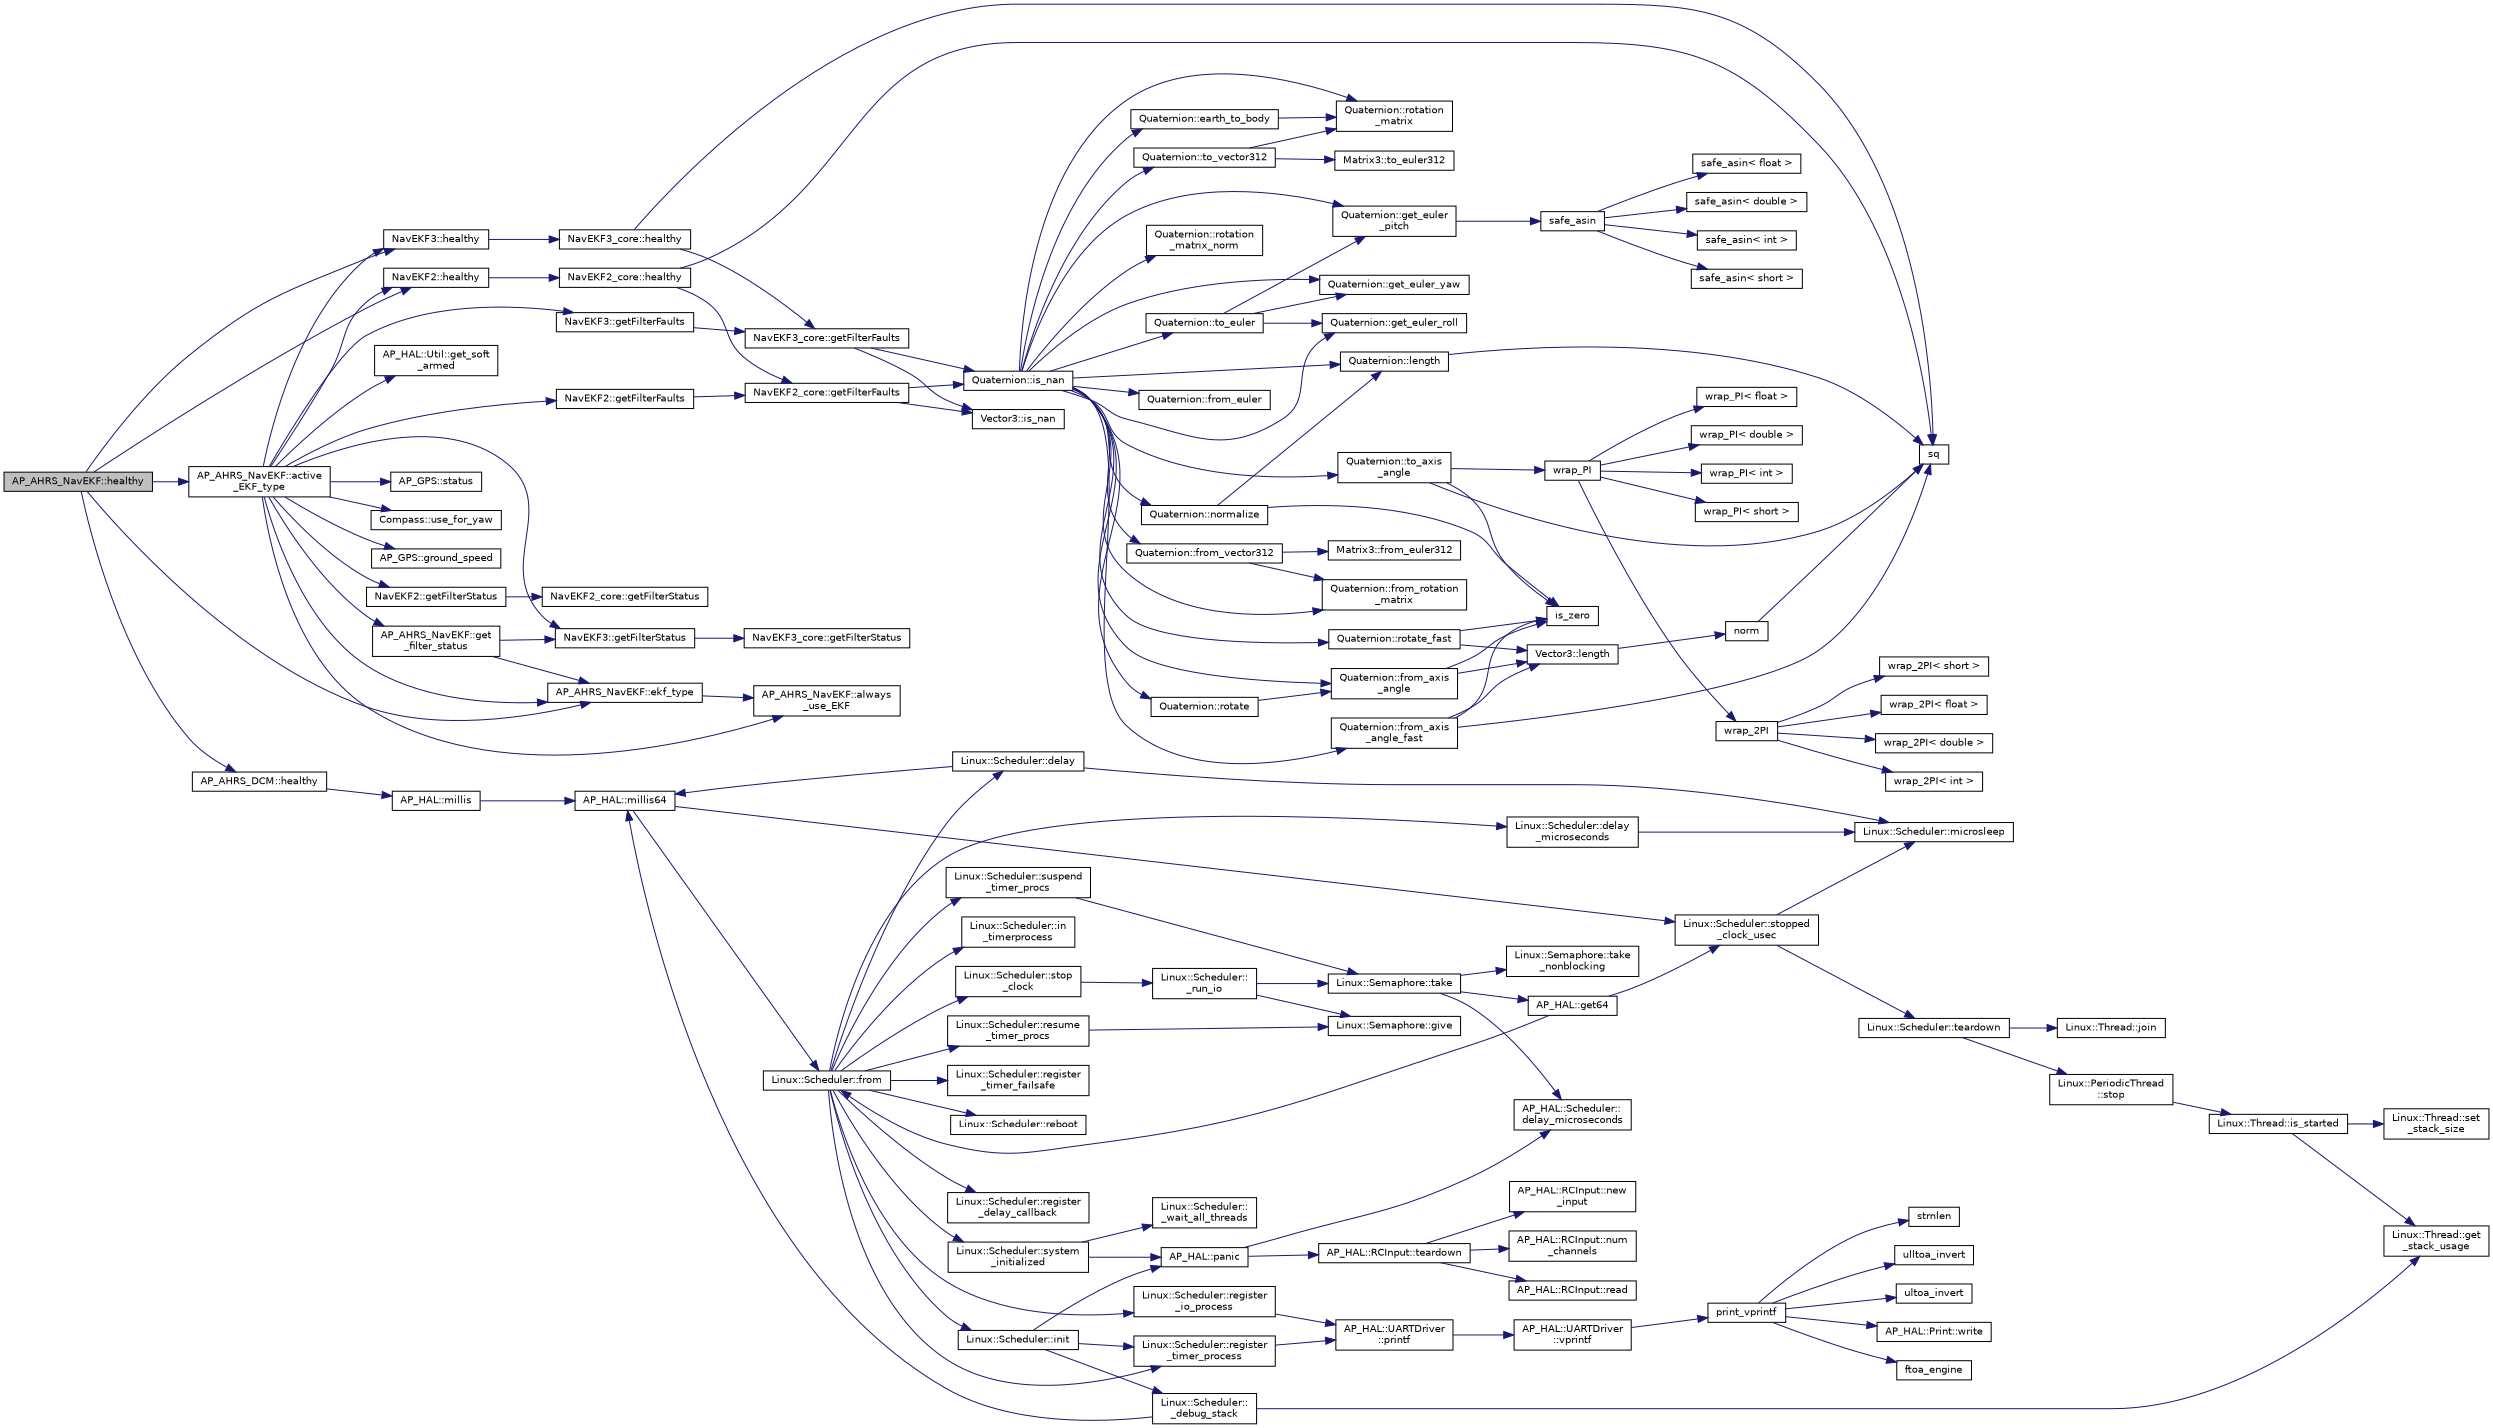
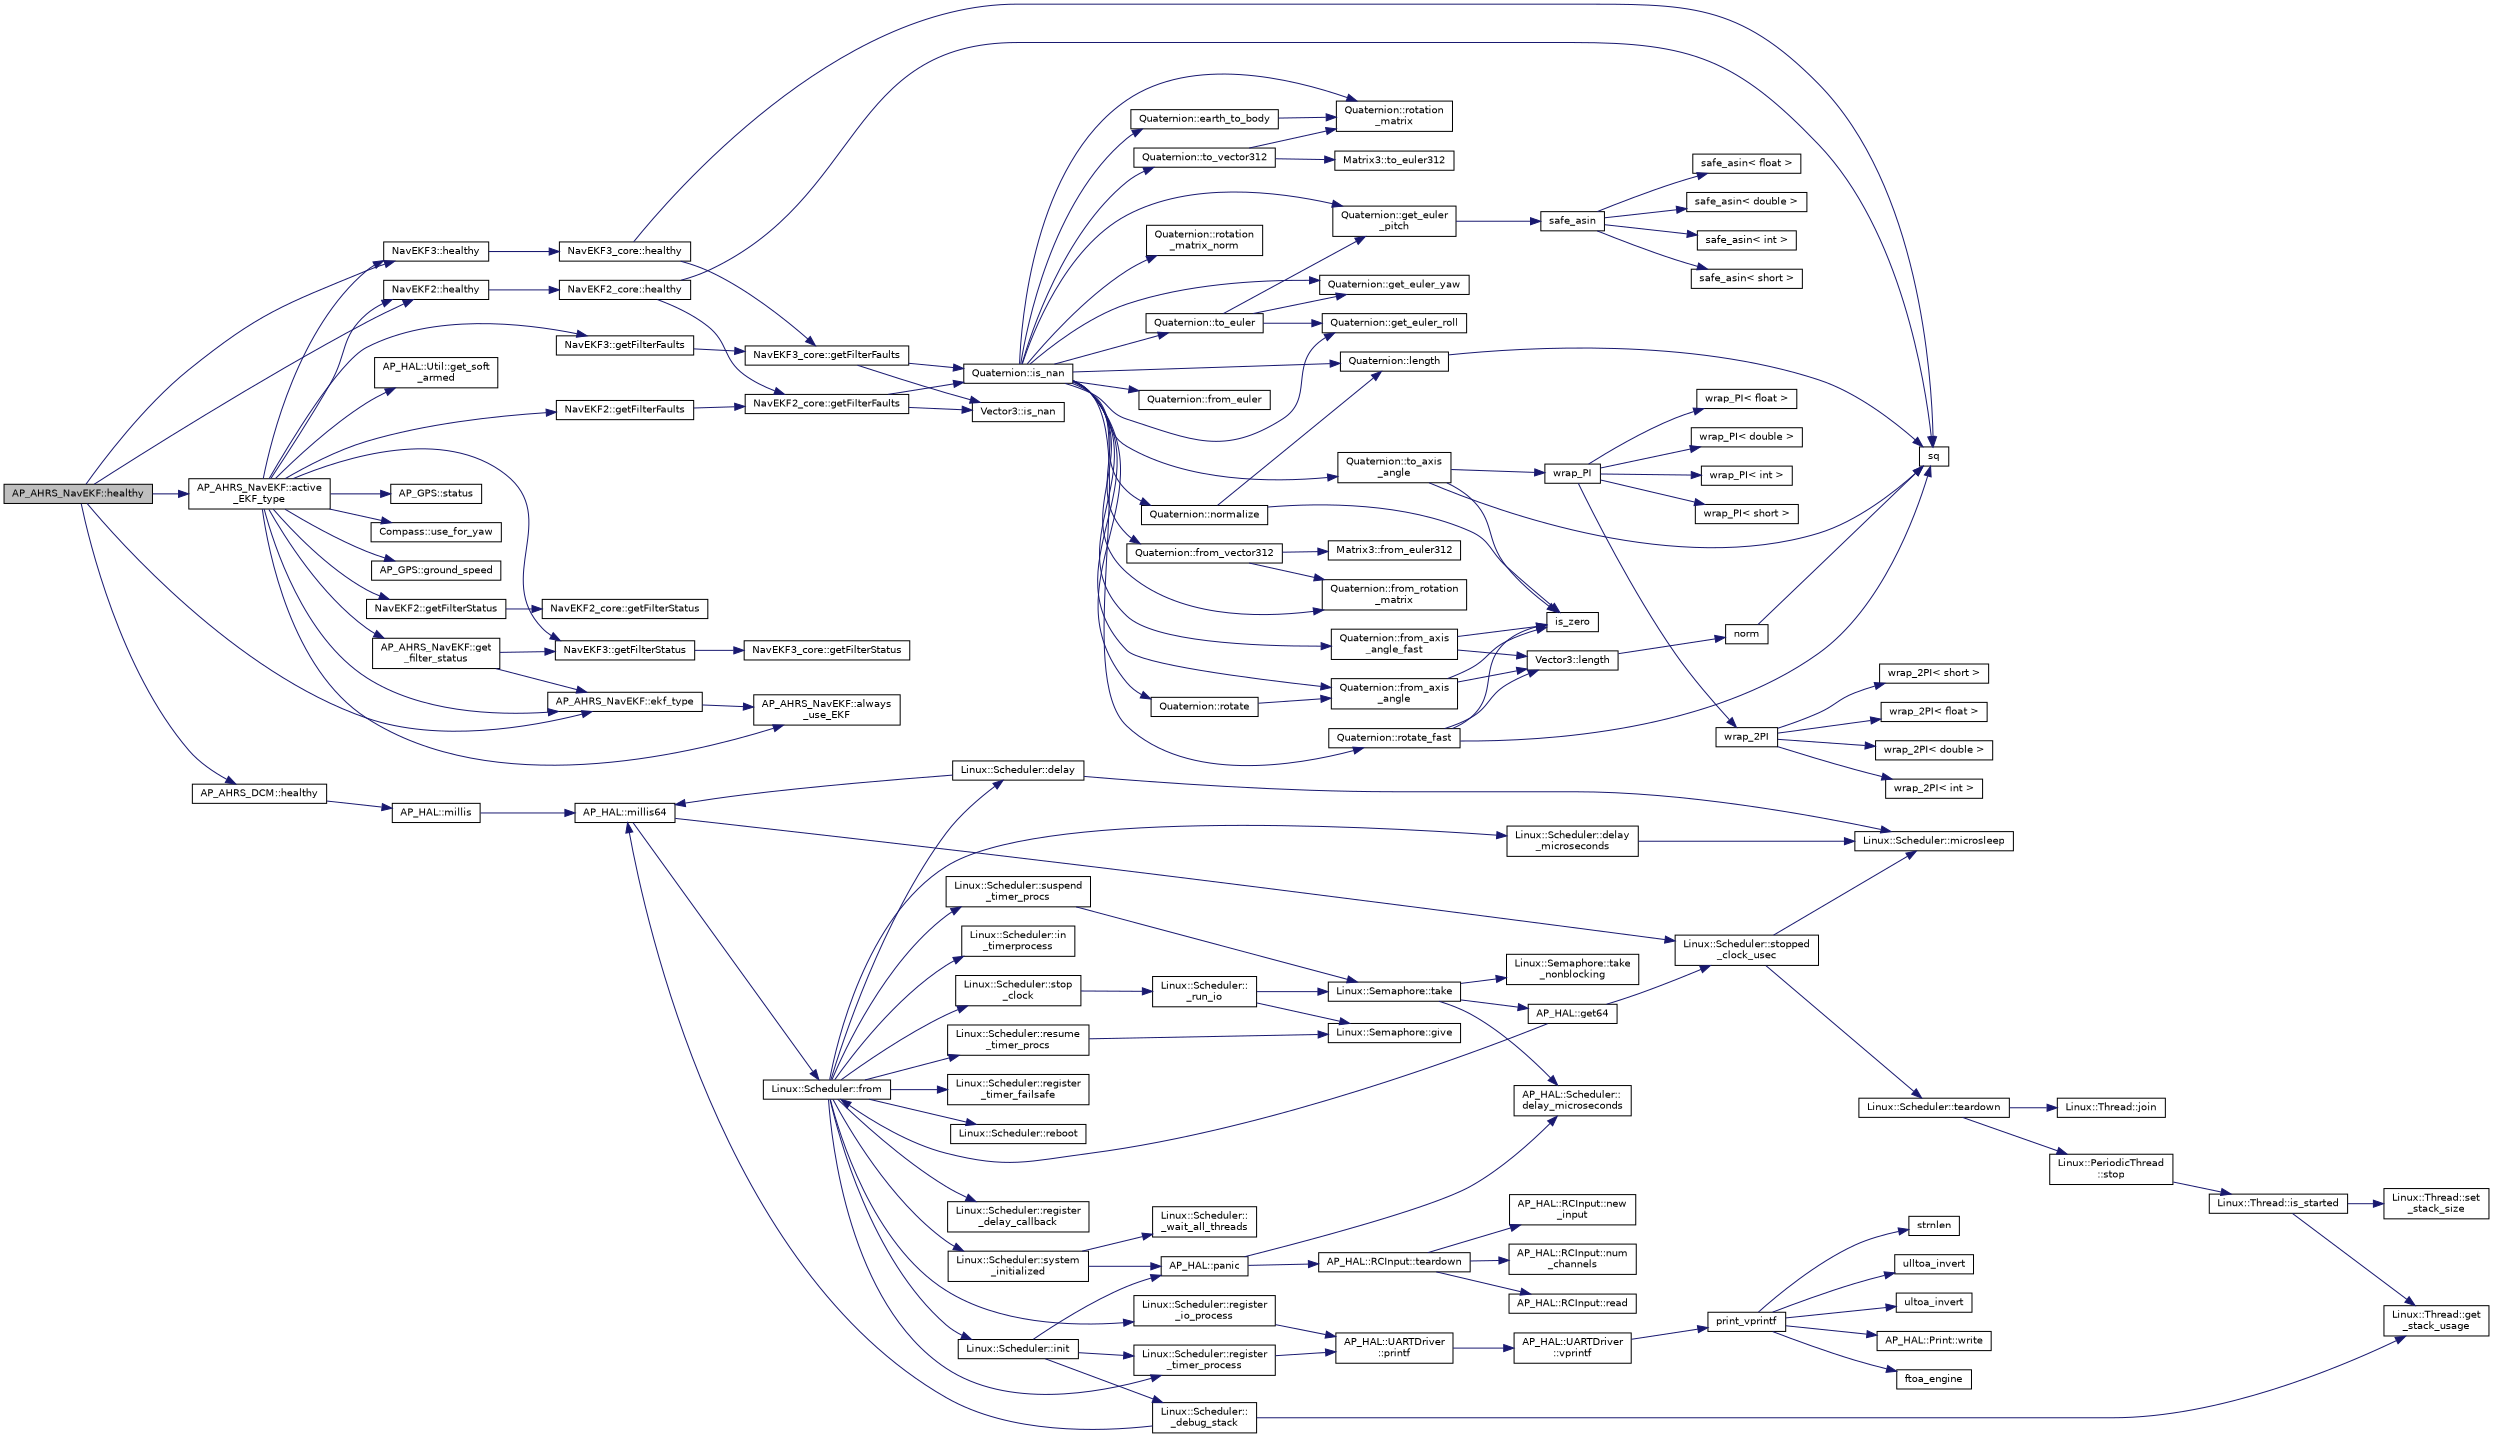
edge "Quaternion::from_axis _angle_fast" -> "sq": now "Quaternion::rotate_fast" -> "sq"
